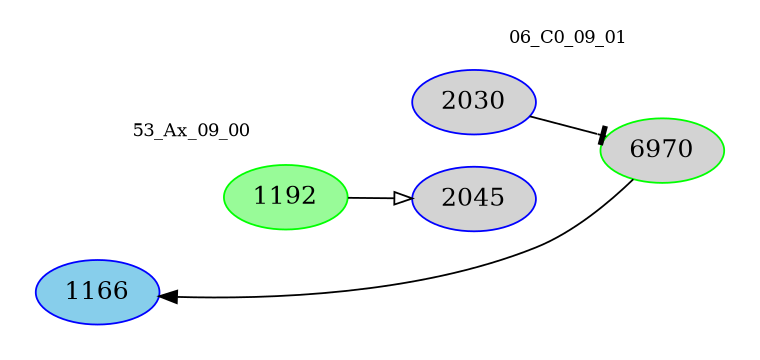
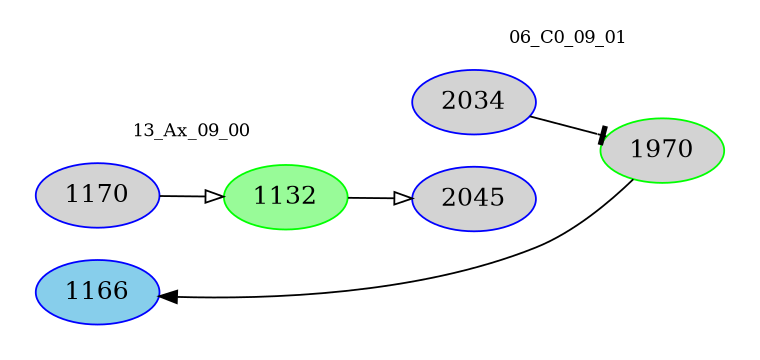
node "2030": label "2030" -> "2034"
cluster "53_Ax_09_00": label "53_Ax_09_00" -> "13_Ax_09_00"
node "6970": label "6970" -> "1970"
node "1170": added
node "1192": label "1192" -> "1132"
